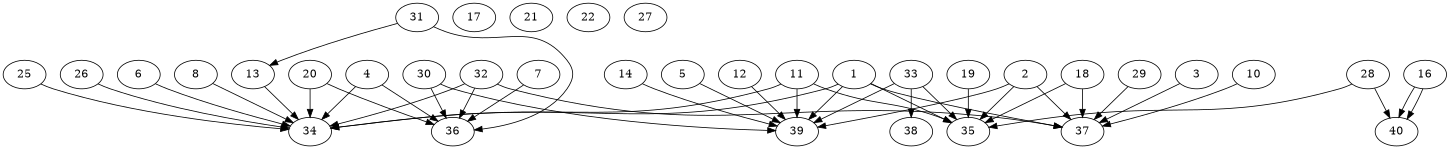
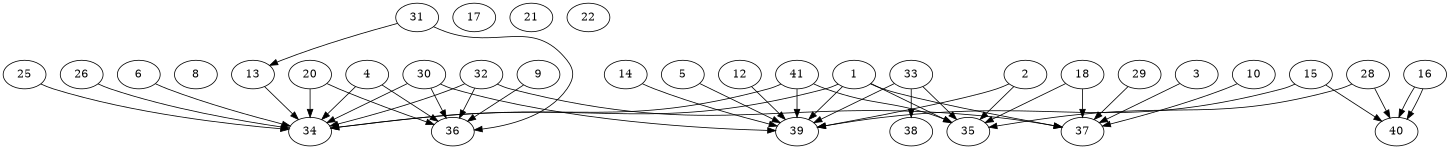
node "27": removed
node "7": label "7" -> "9"
node "11": label "11" -> "41"
node "19": removed
node "15": added
edge "2" -> "37": removed
edge "8" -> "34": now "30" -> "34"
